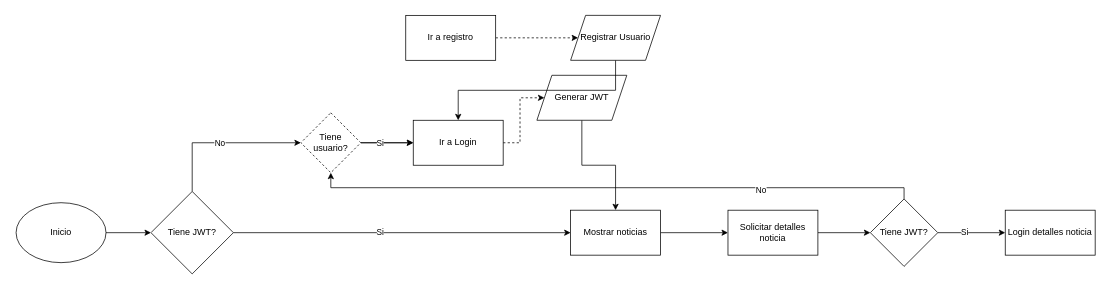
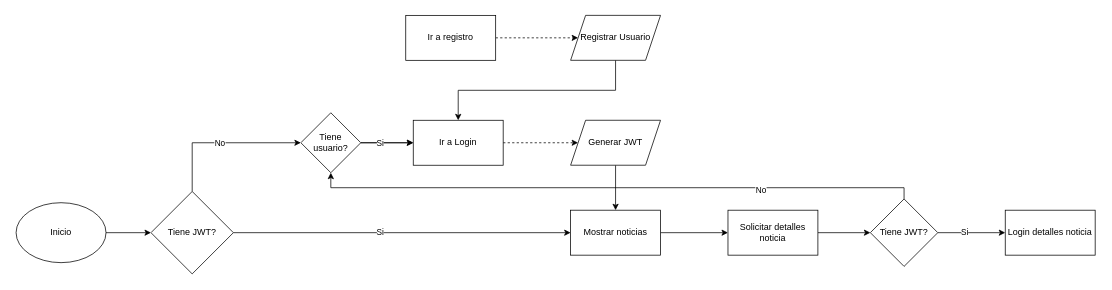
node "Generar JWT": moved (582, 98) -> (615, 143)
node "Tiene usuario?": style dashed -> solid
